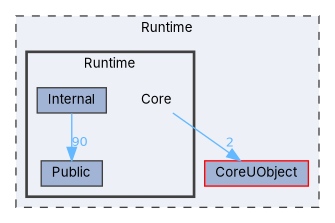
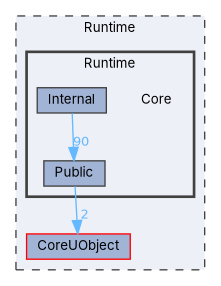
edge "Core" -> "CoreUObject": now "Public" -> "CoreUObject"
